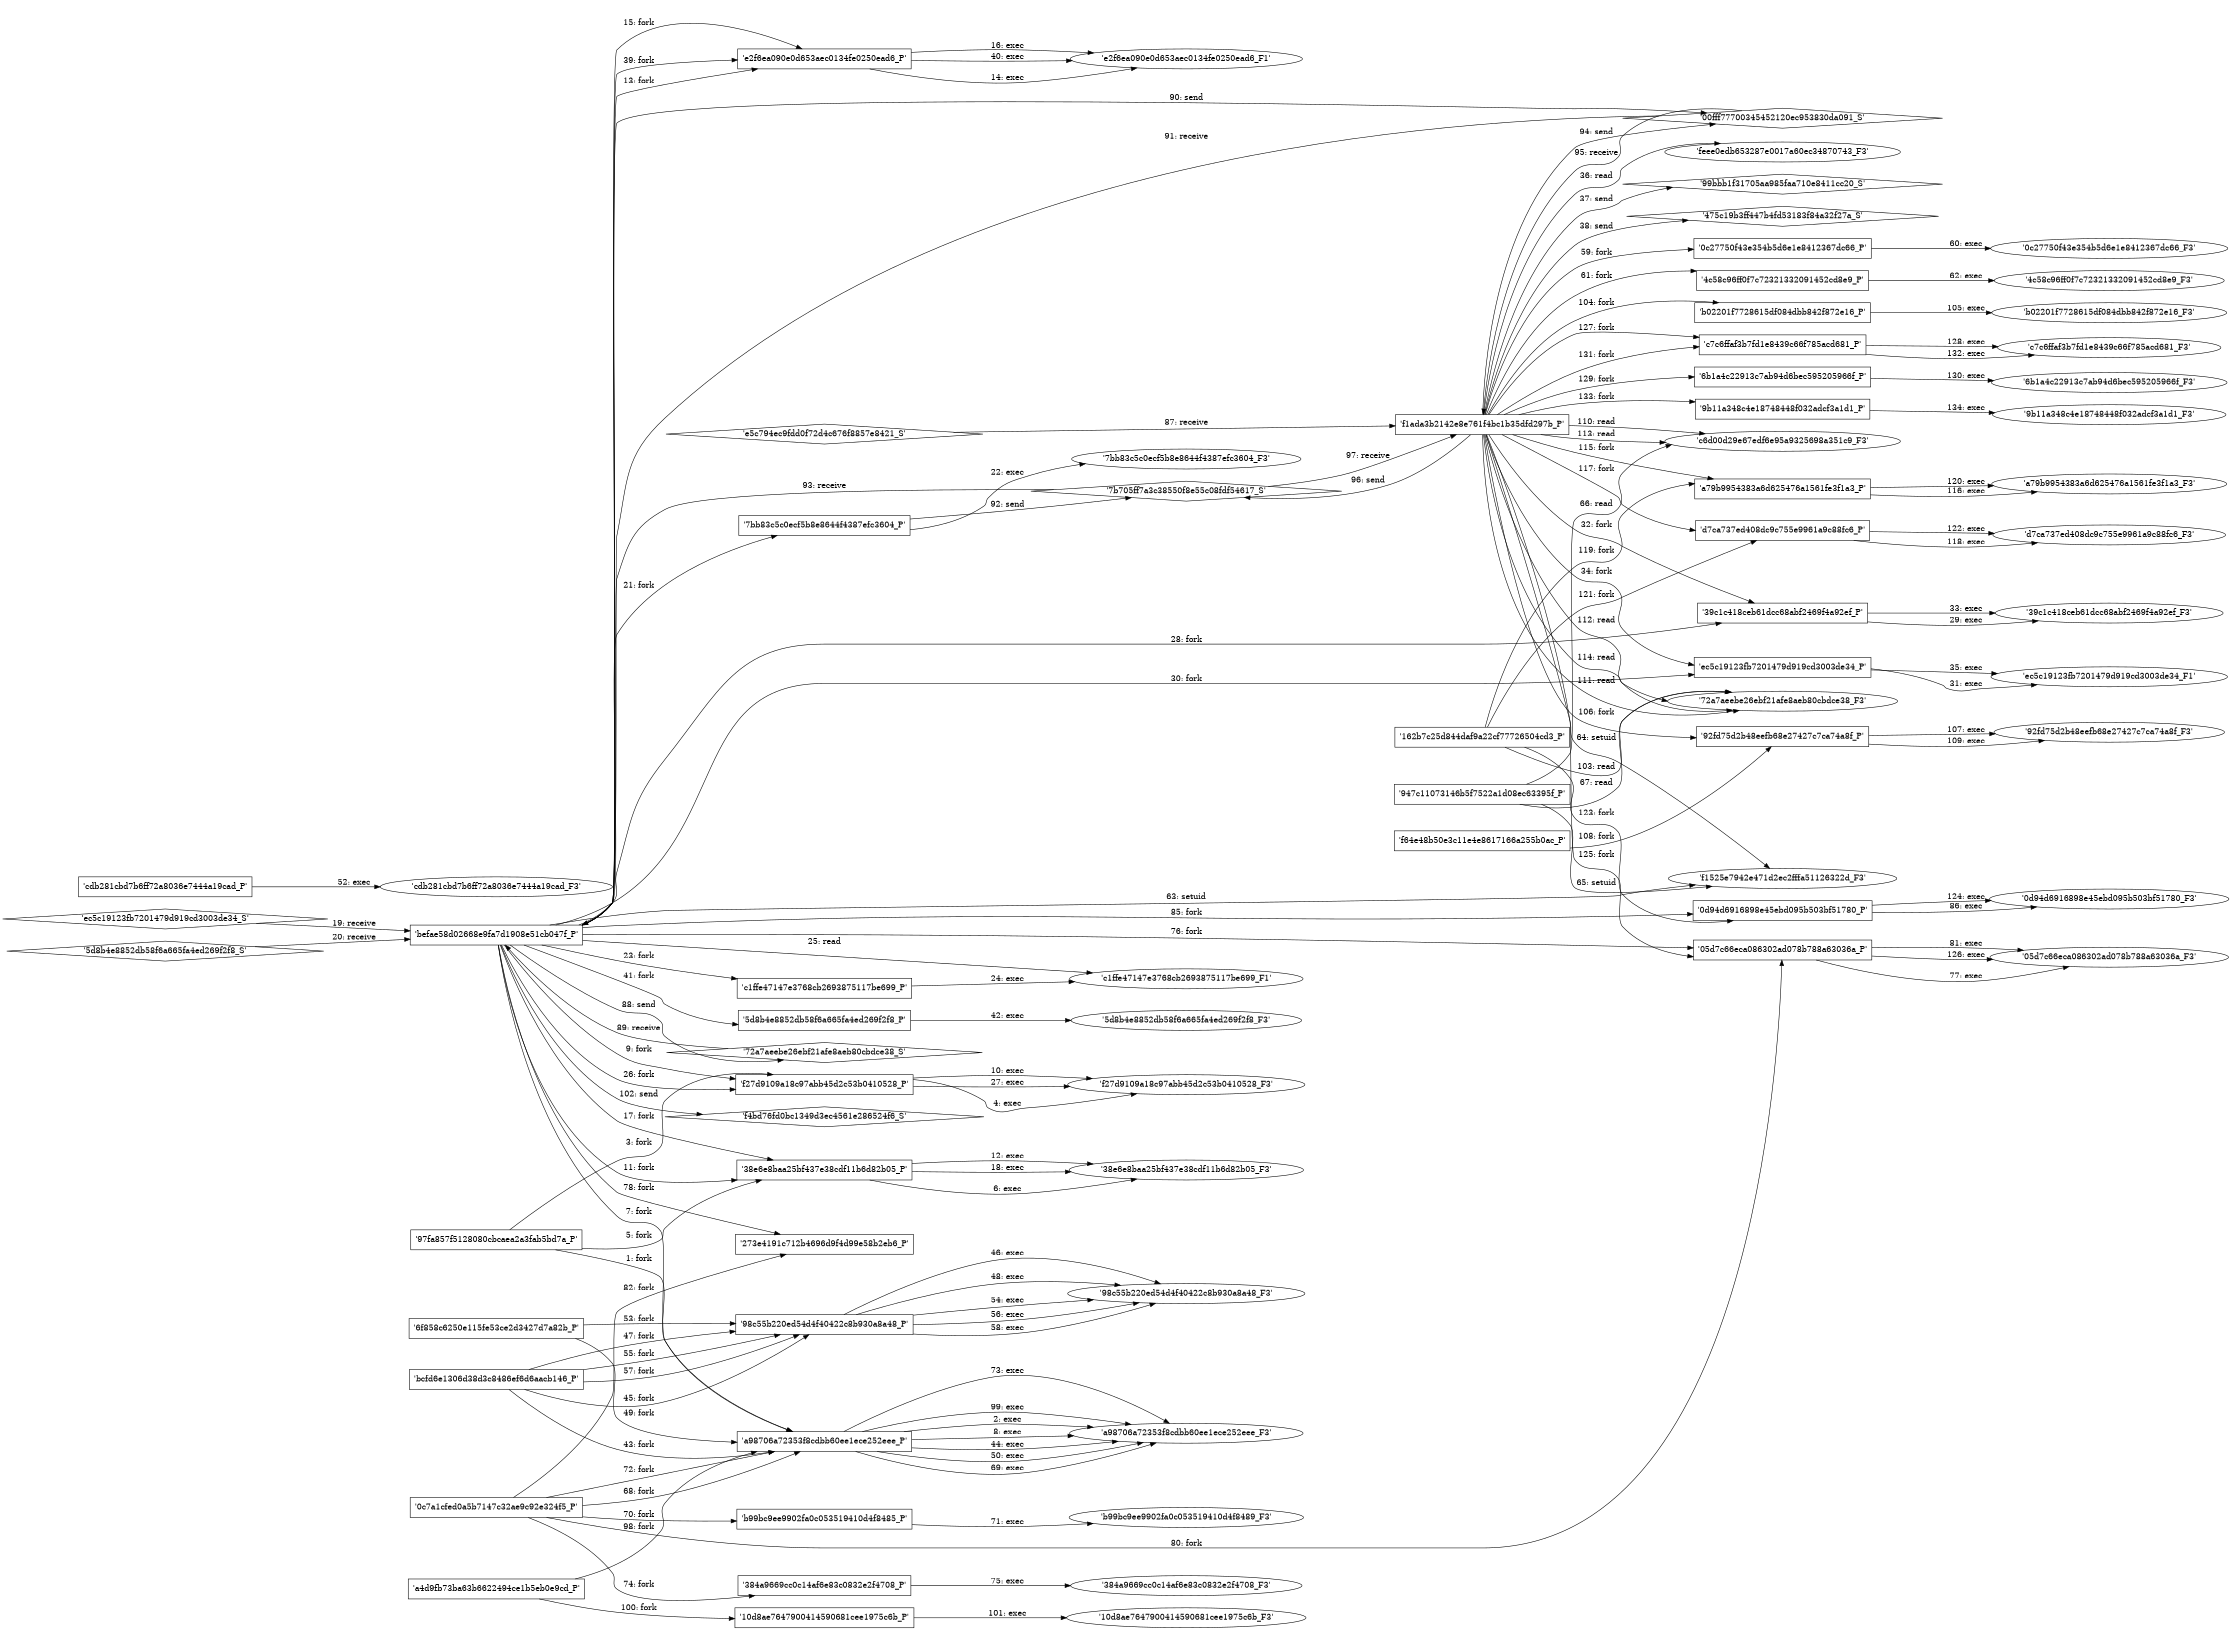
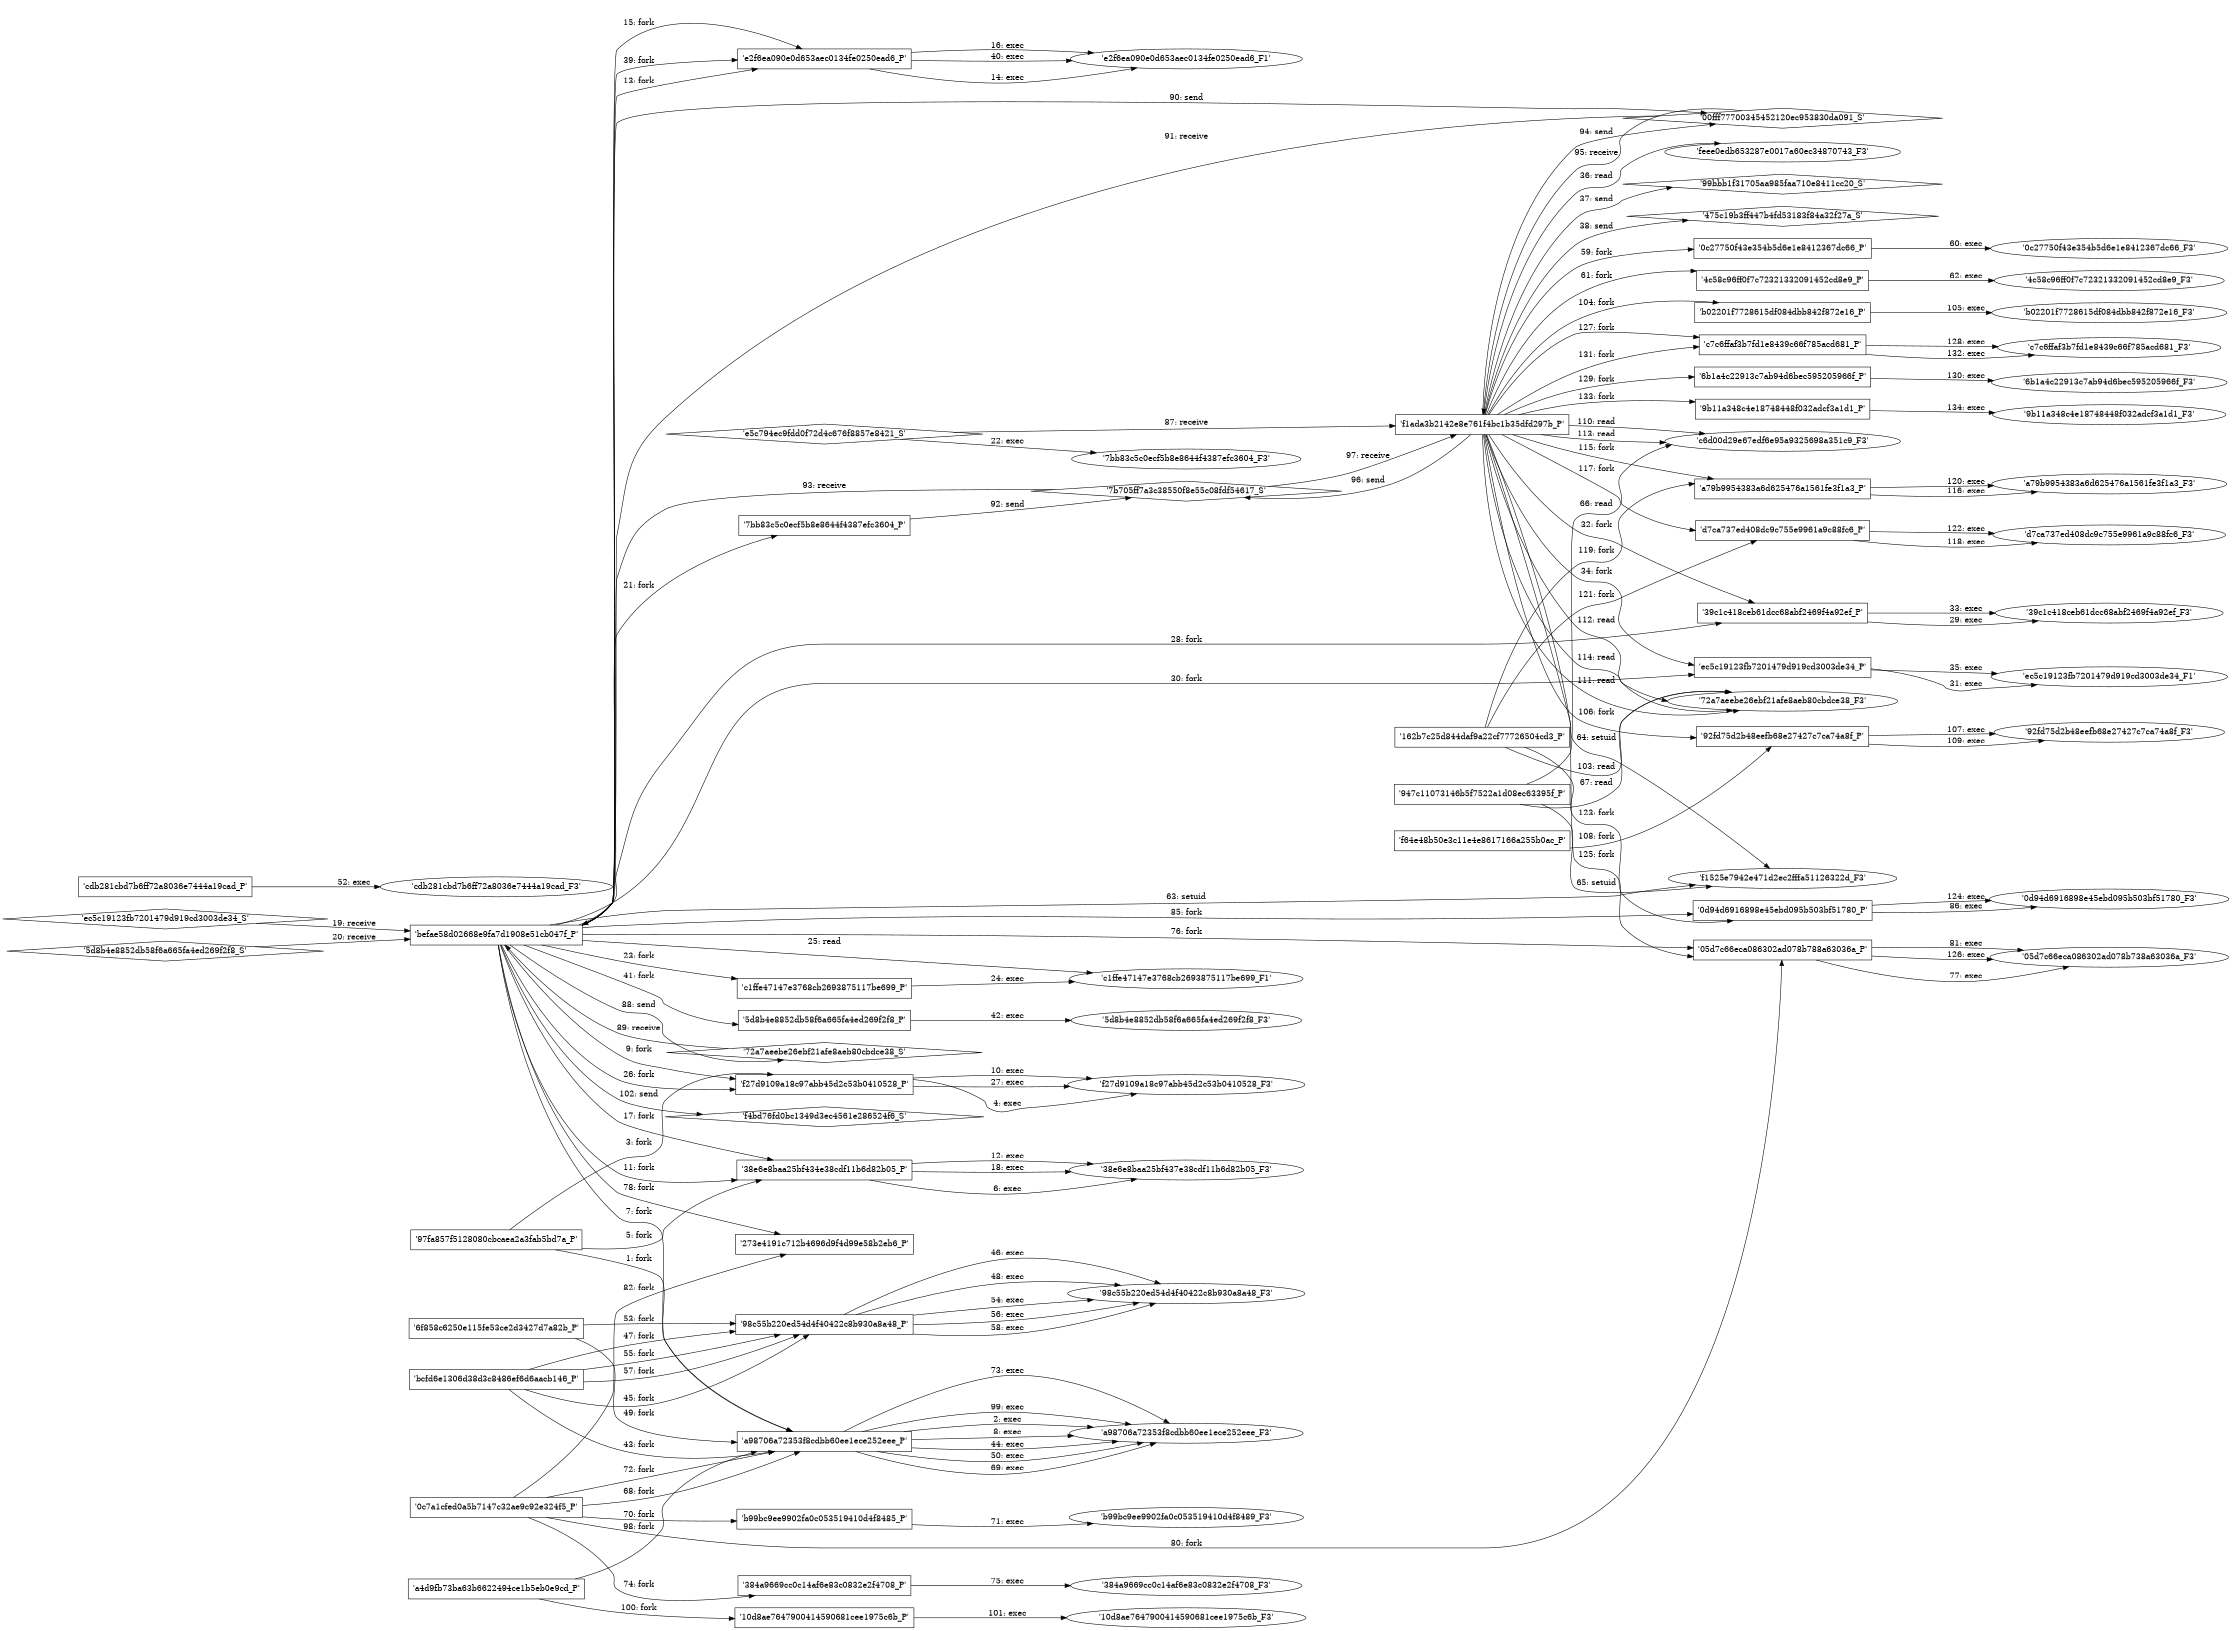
edge "'7bb83c5c0ecf5b8e8644f4387efc3604_P'" -> "'7bb83c5c0ecf5b8e8644f4387efc3604_F3'": now "'e5c794ec9fdd0f72d4c676f8857e8421_S'" -> "'7bb83c5c0ecf5b8e8644f4387efc3604_F3'"
node "'05d7c66eca086302ad078b788a63036a_F3'": label "'05d7c66eca086302ad078b788a63036a_F3'" -> "'05d7c66eca086302ad078b738a63036a_F3'"
node "'38e6e8baa25bf437e38cdf11b6d82b05_P'": label "'38e6e8baa25bf437e38cdf11b6d82b05_P'" -> "'38e6e8baa25bf434e38cdf11b6d82b05_P'"
